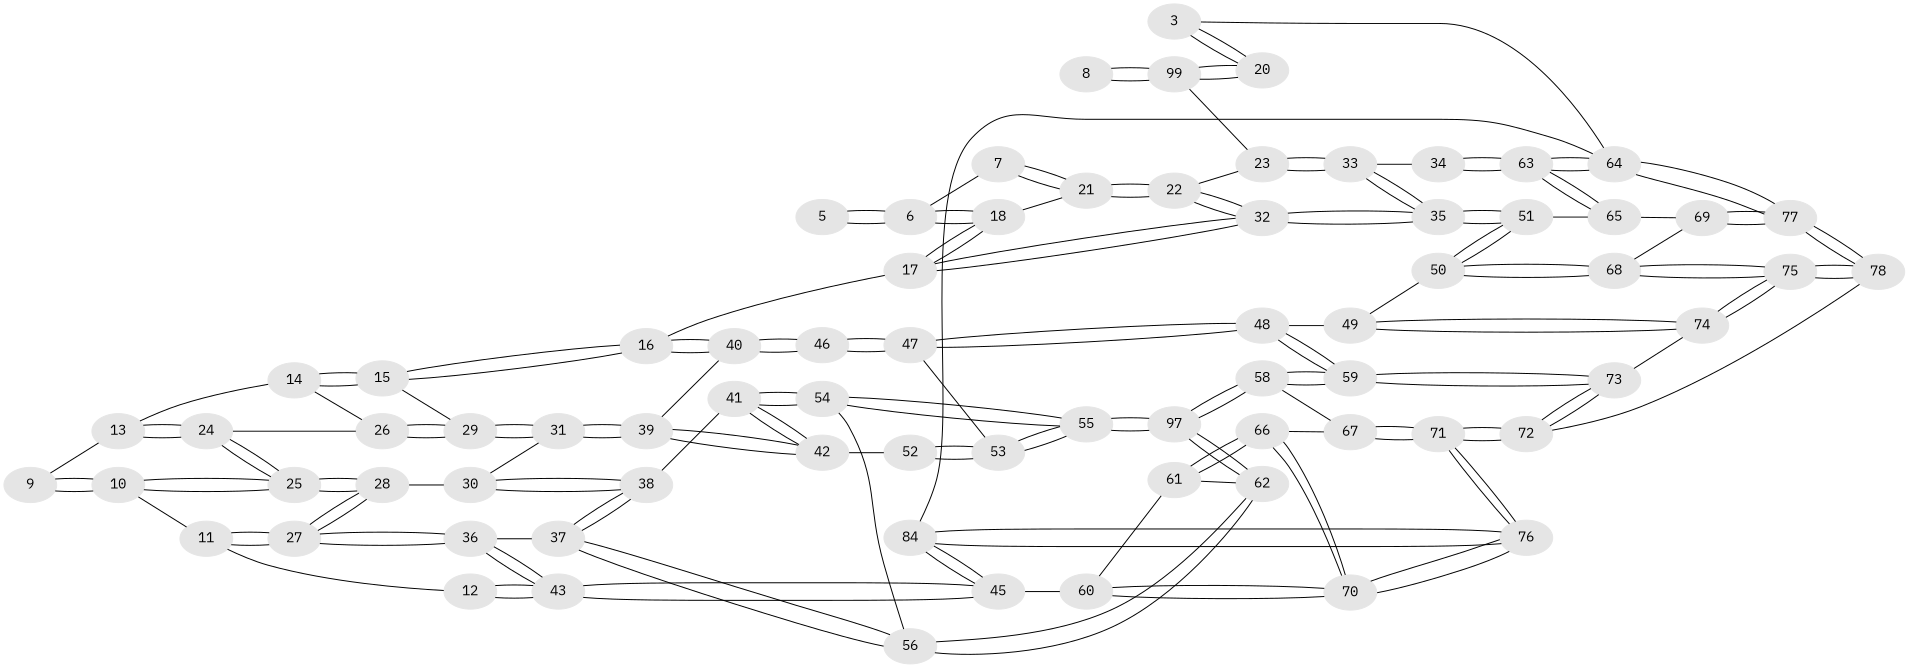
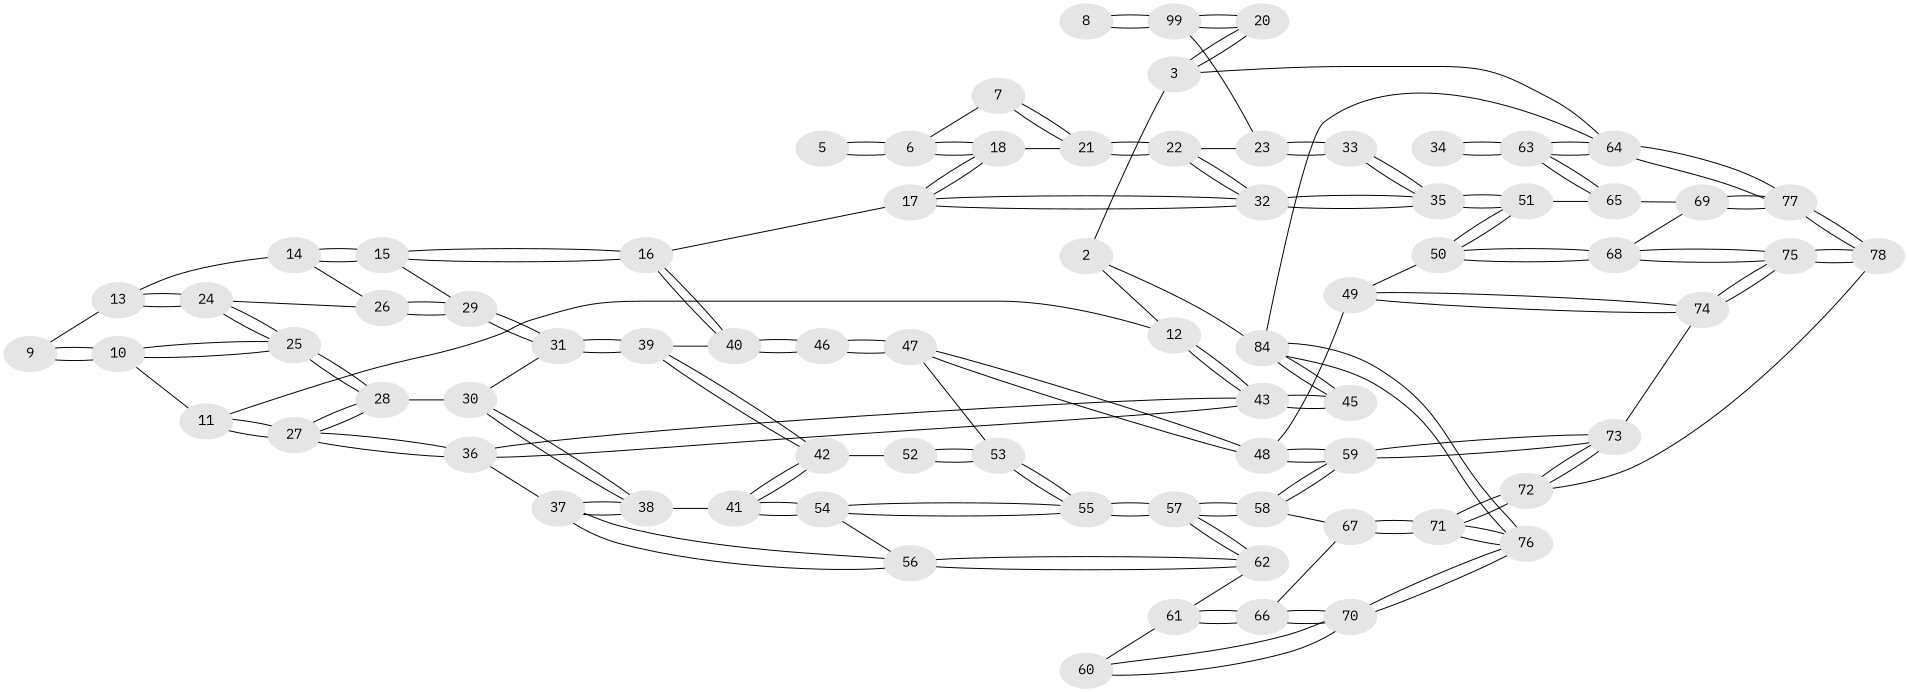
edge "33" -- "34": removed
node "2": added
node "97": label "97" -> "57"
edge "45" -- "60": removed
